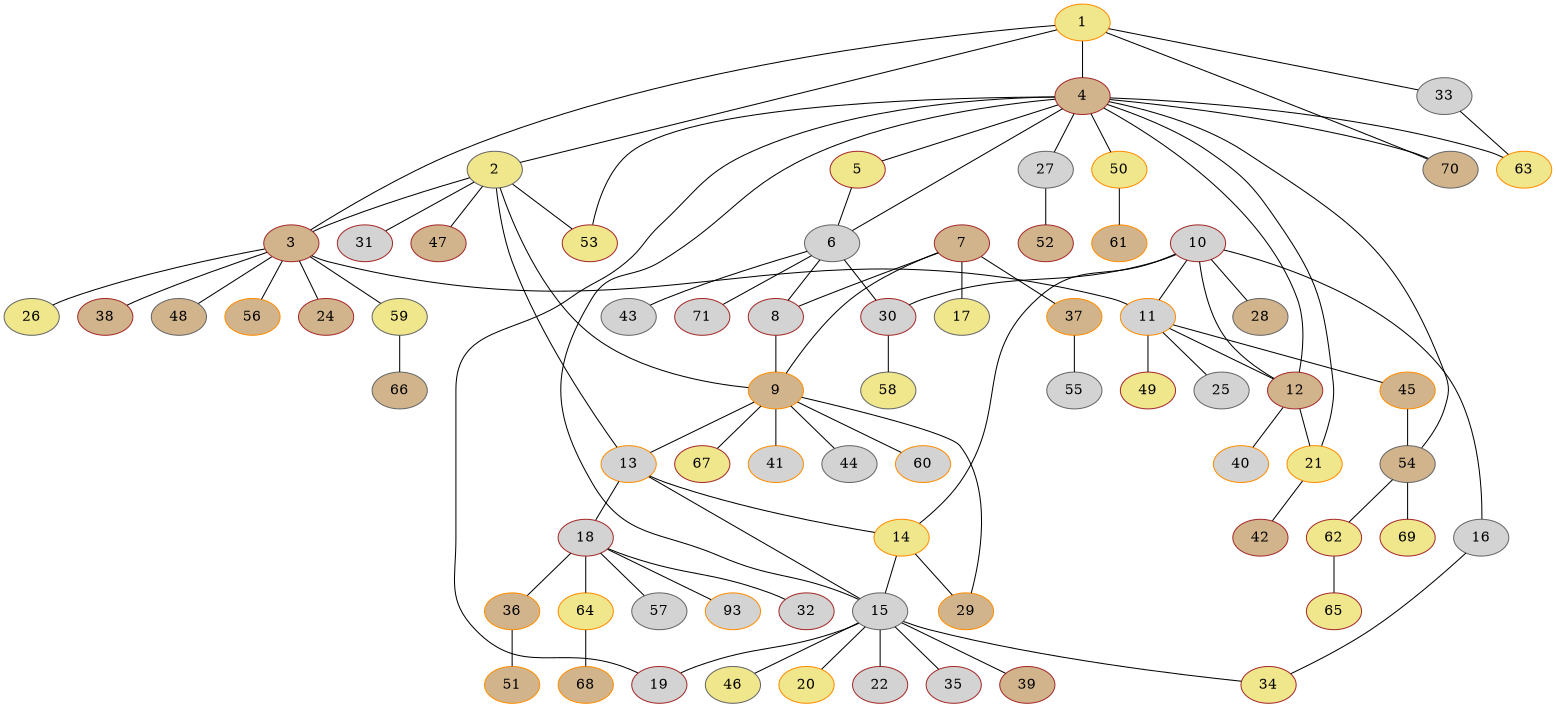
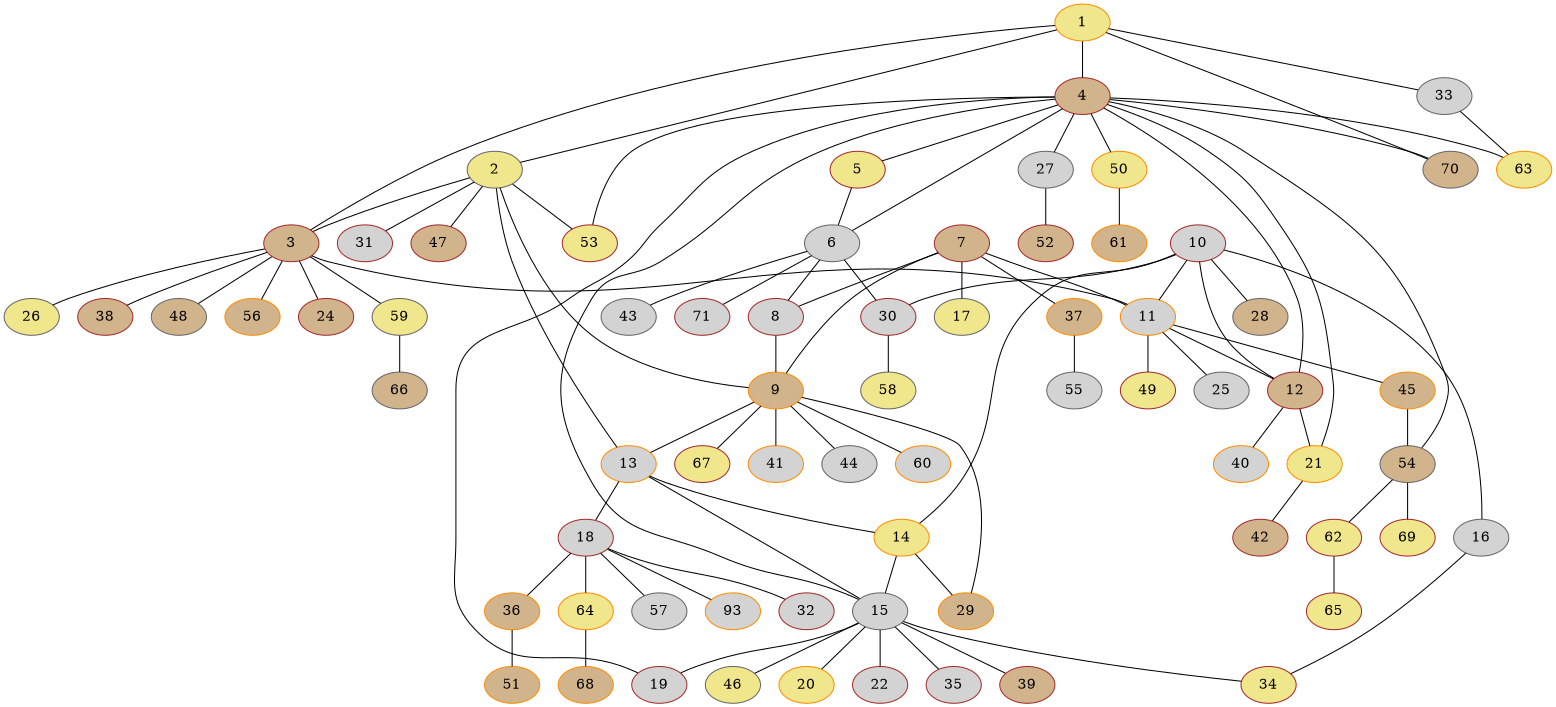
edge "7" -- "11": added
